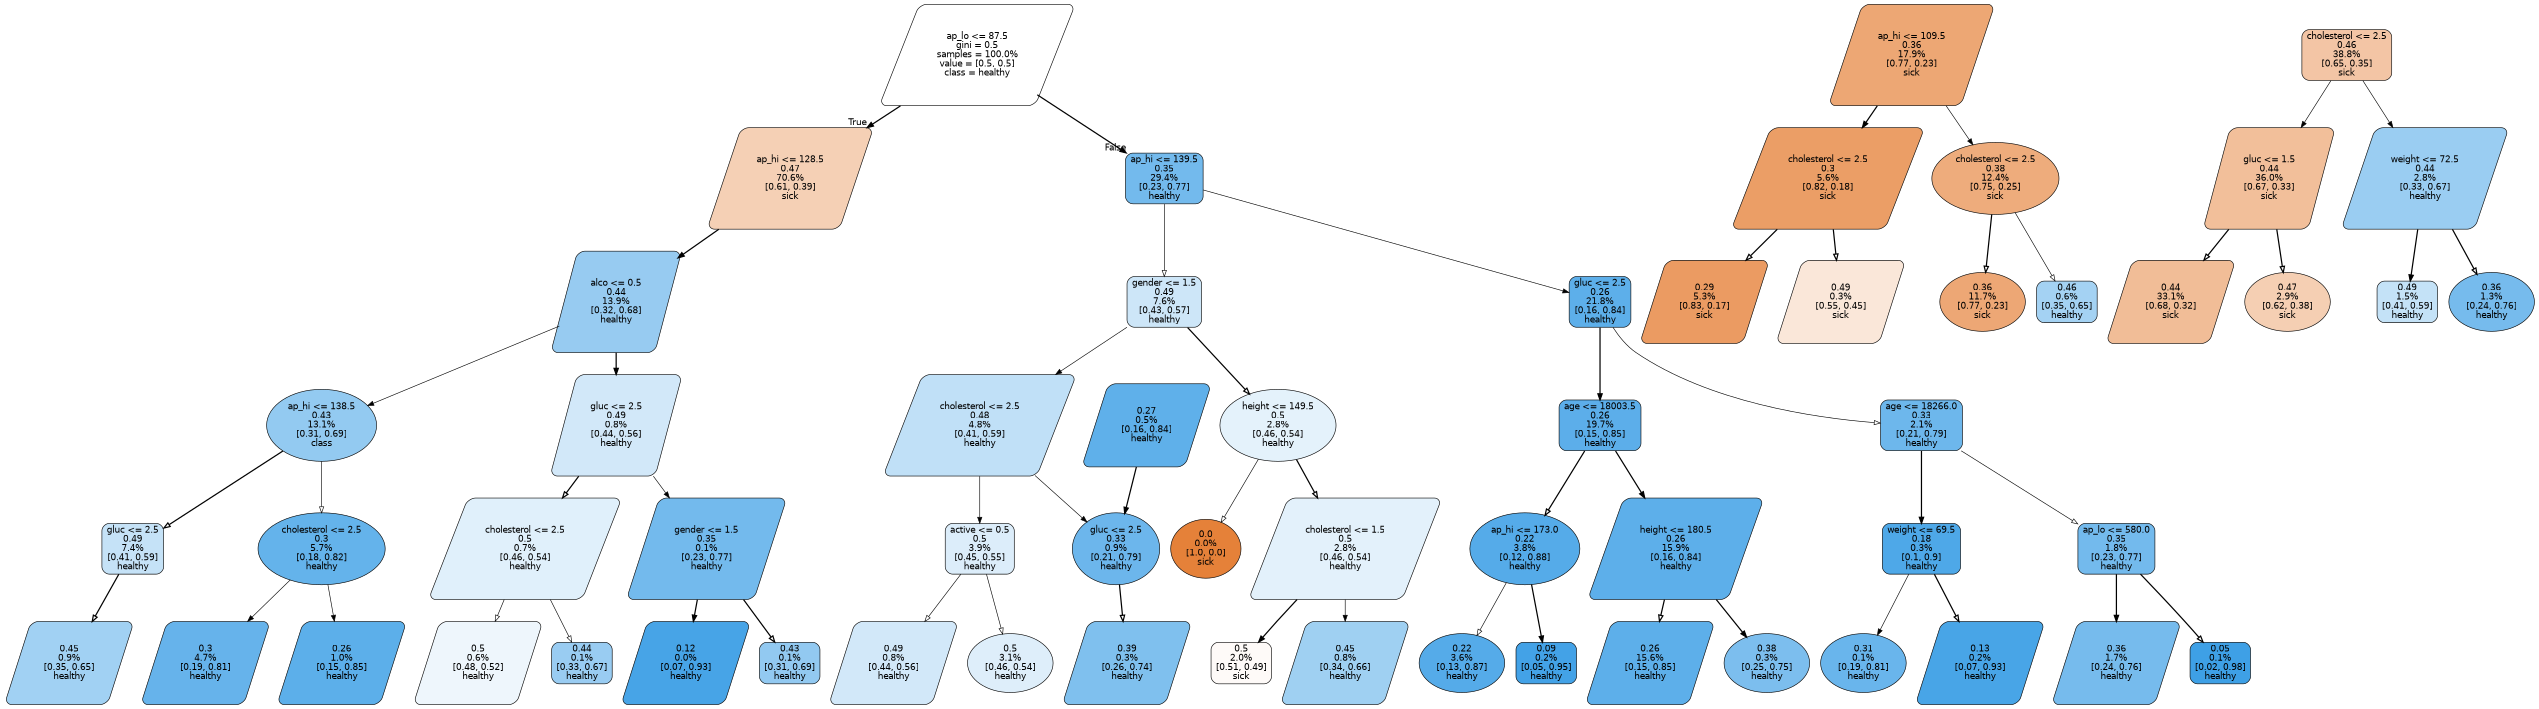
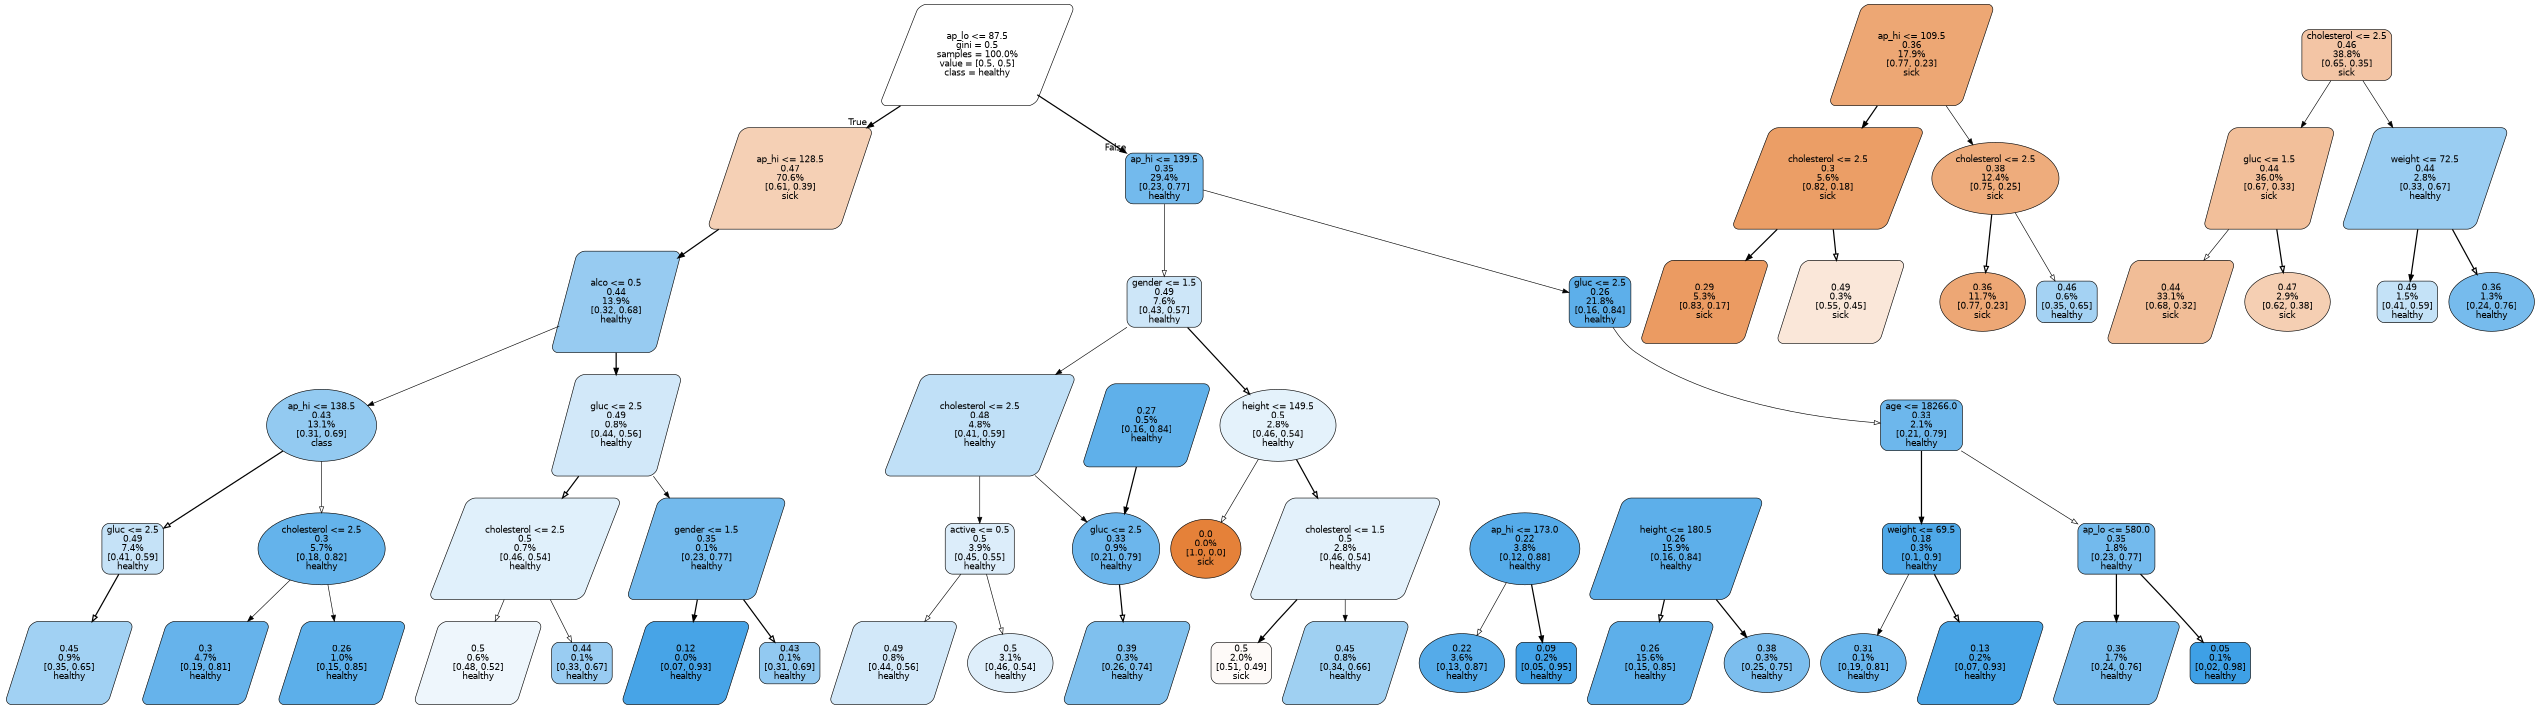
edge "cholesterol <= 2.5 0.3 5.6% [0.82, 0.18] sick" -> "0.29 5.3% [0.83, 0.17] sick": arrowhead onormal -> normal
edge "gluc <= 1.5 0.44 36.0% [0.67, 0.33] sick" -> "0.44 33.1% [0.68, 0.32] sick": style bold -> solid
node "age <= 18003.5 0.26 19.7% [0.15, 0.85] healthy": removed
